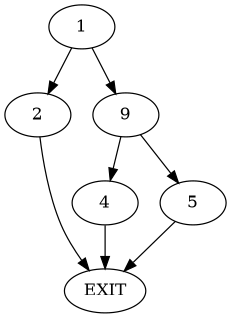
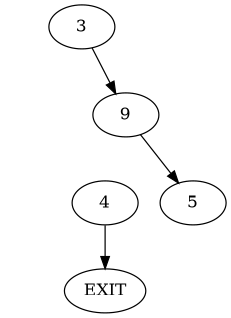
node "1": label "1" -> "3"
node "2": removed
edge "9" -> "4": removed
edge "5" -> "EXIT": removed
